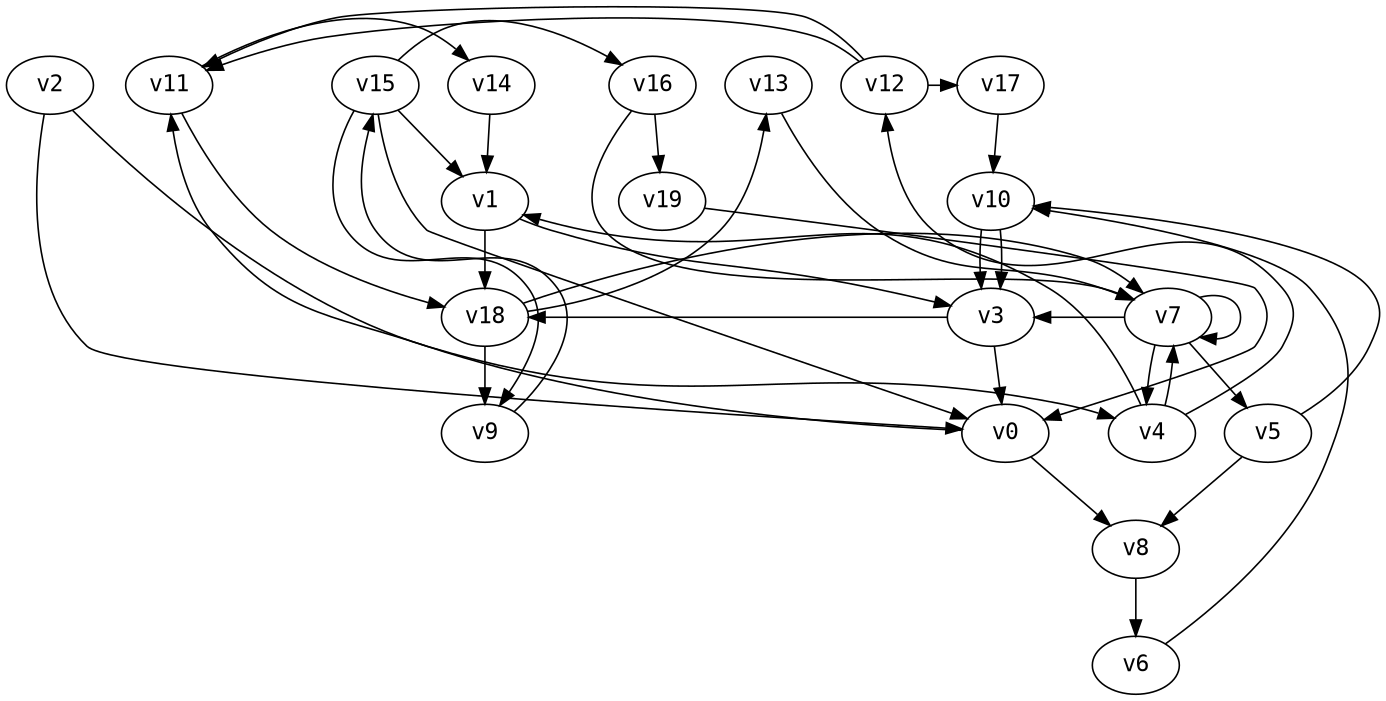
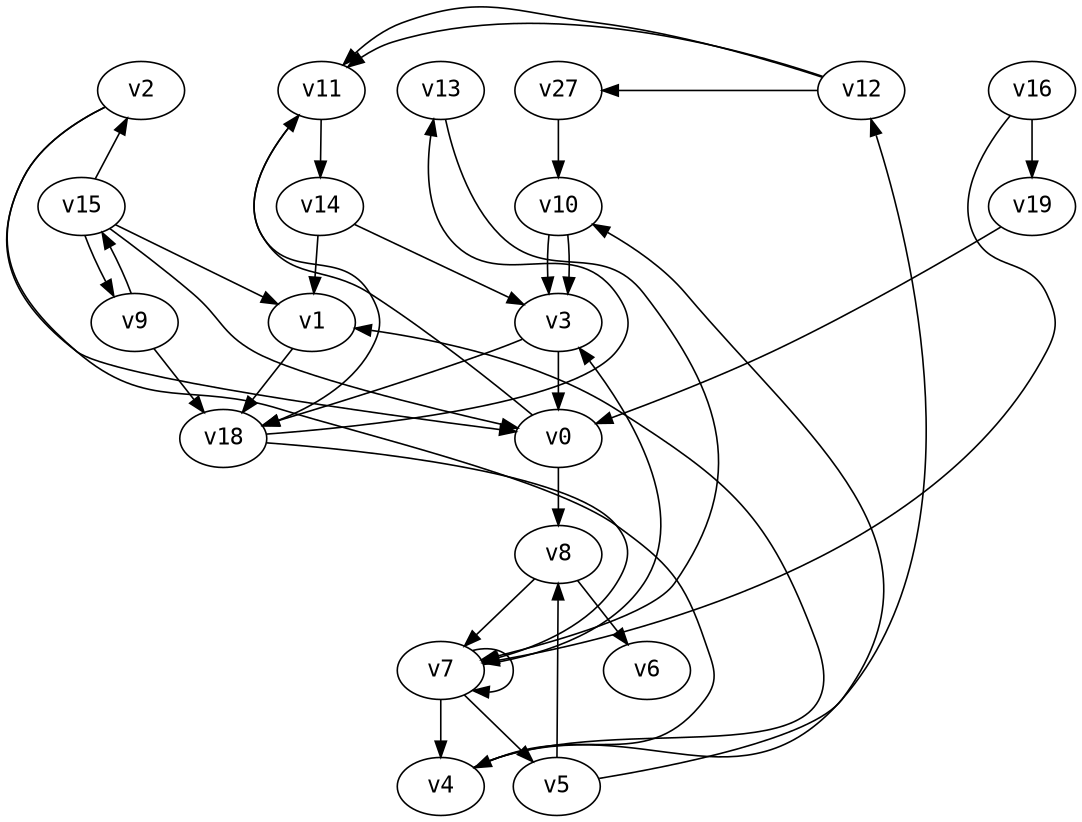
edge "v15" -> "v16": now "v15" -> "v2"
node "v17": label "v17" -> "v27"
edge "v1" -> "v3": now "v14" -> "v3"
edge "v6" -> "v10": removed
edge "v18" -> "v9": reversed
edge "v4" -> "v7": now "v8" -> "v7"
